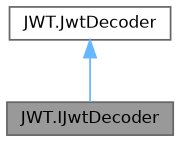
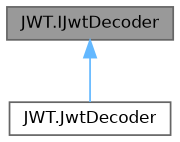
edge "JWT.IJwtDecoder" -> "JWT.JwtDecoder": reversed
